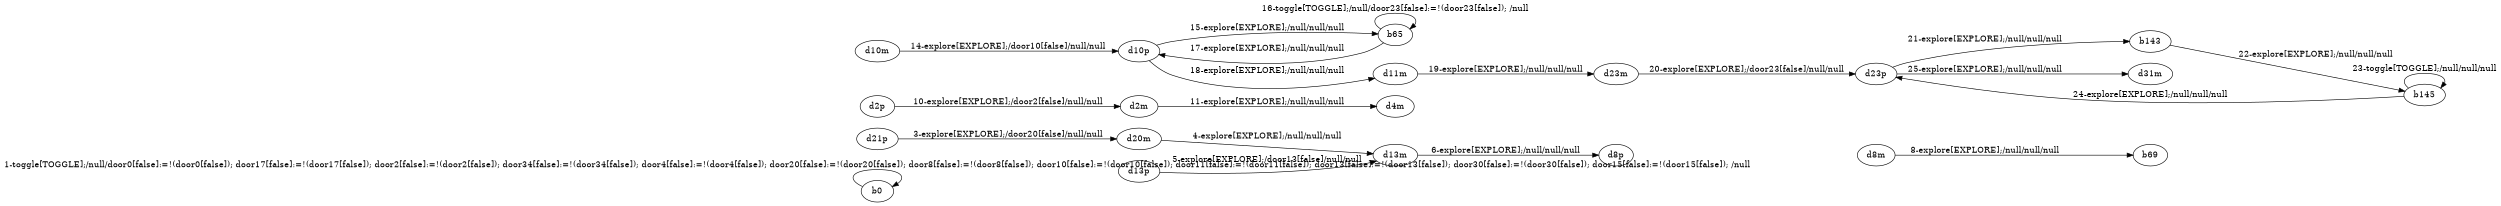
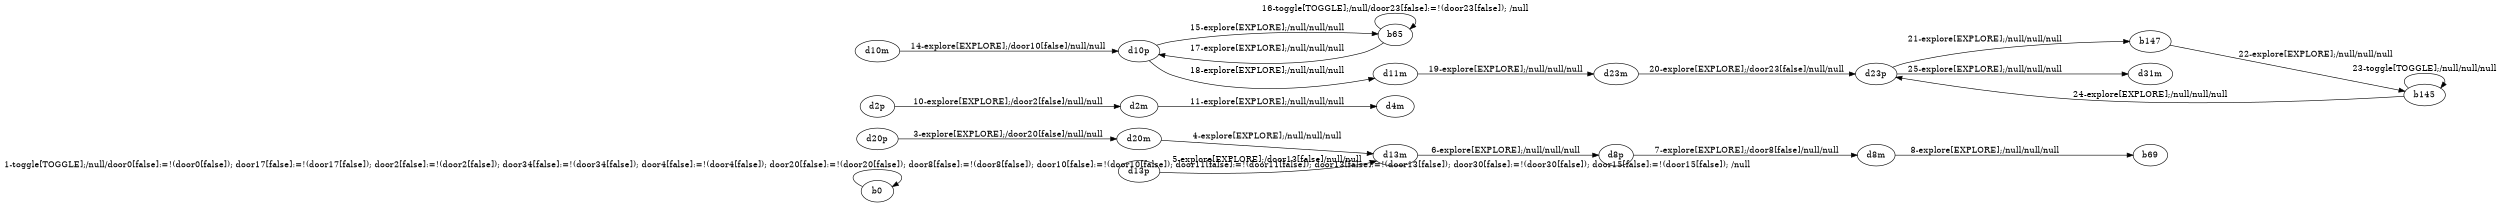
node "b143": label "b143" -> "b147"
node "d21p": label "d21p" -> "d20p"
edge "d8p" -> "d8m": added, label "7-explore[EXPLORE];/door8[false]/null/null"
